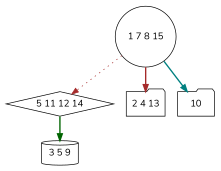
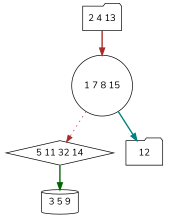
edge "1 7 8 15" -> "2 4 13": reversed
node "5 11 12 14": label "5 11 12 14" -> "5 11 32 14"
node "10": label "10" -> "12"
